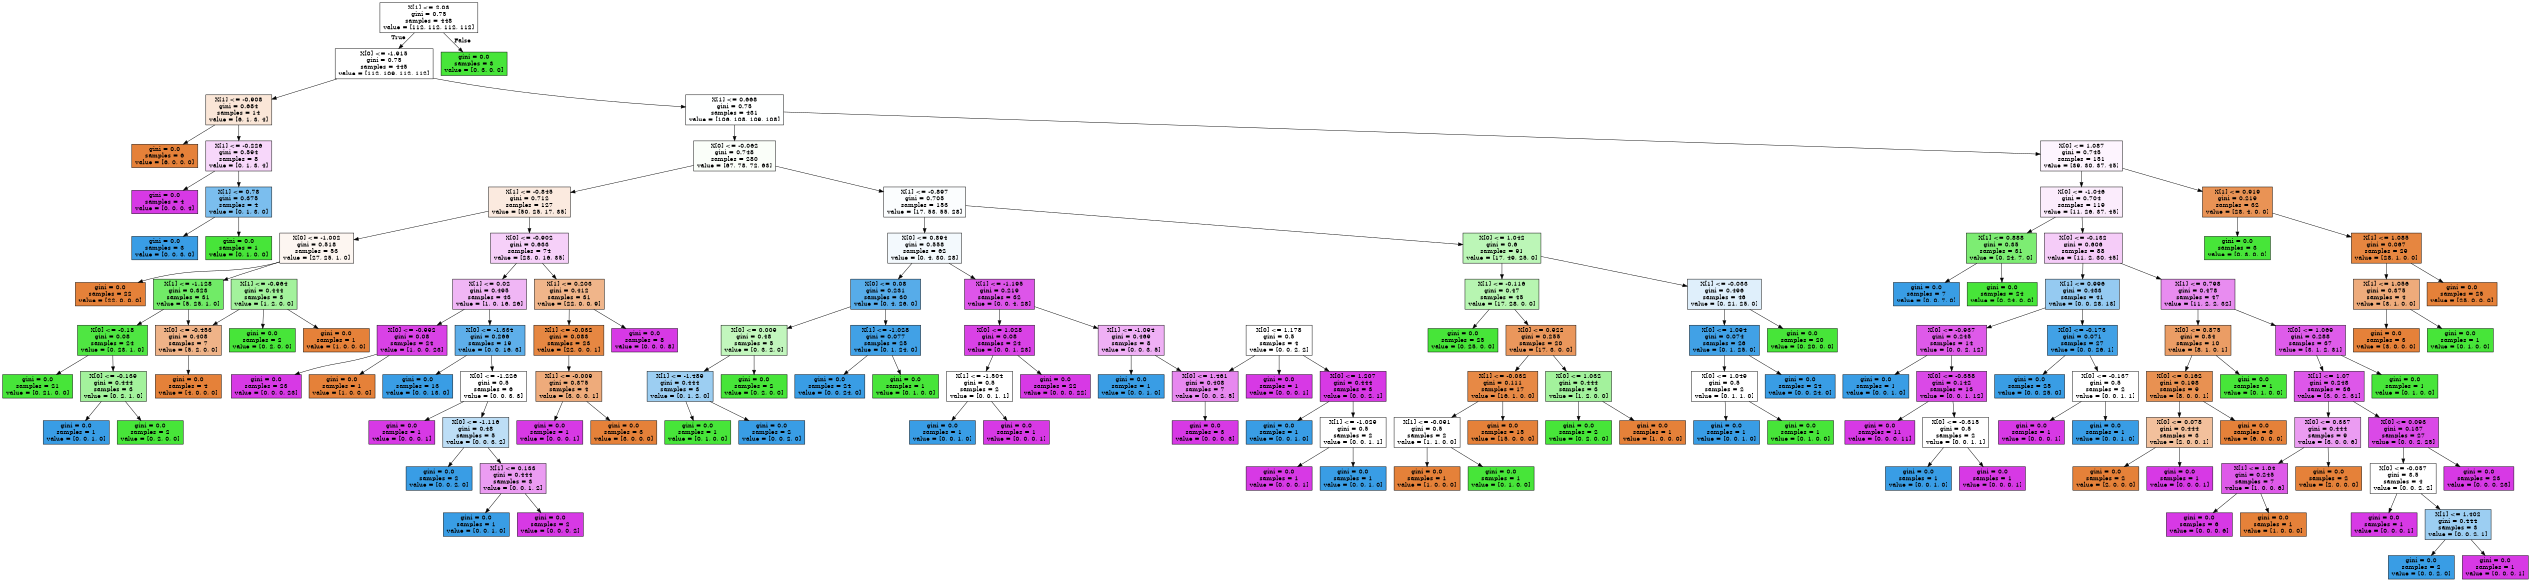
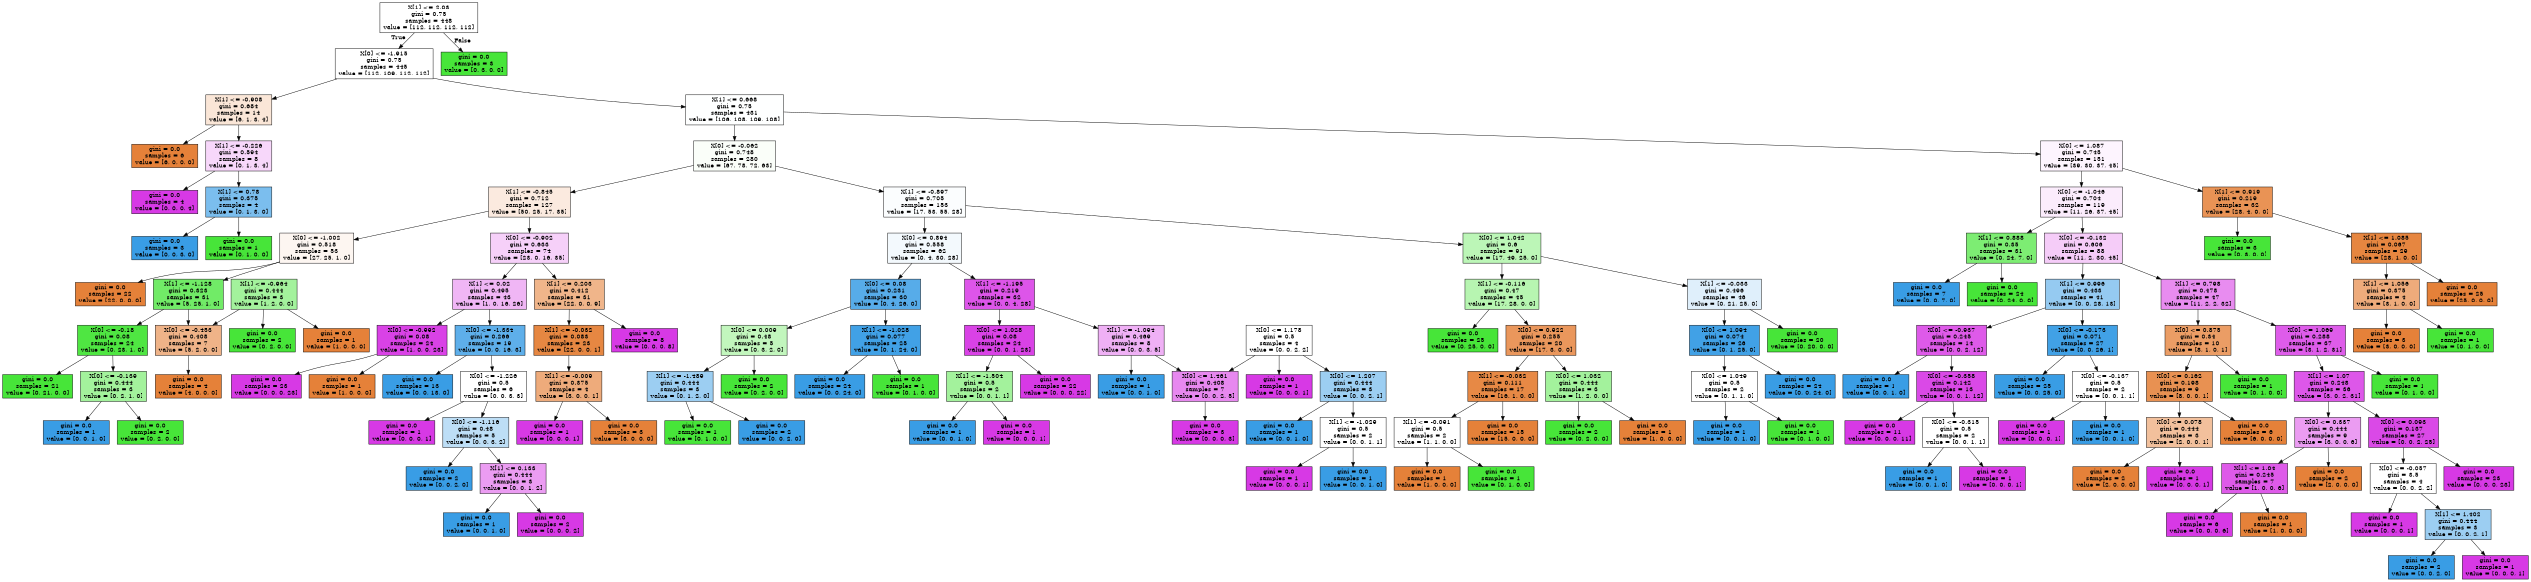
node "X[1] <= -1.504 gini = 0.5 samples = 2 value = [0, 0, 1, 1]": fillcolor #ffffff -> #a3f29c
node "X[0] <= 1.207 gini = 0.444 samples = 3 value = [0, 0, 2, 1]": fillcolor #d739e5 -> #9ccef2
